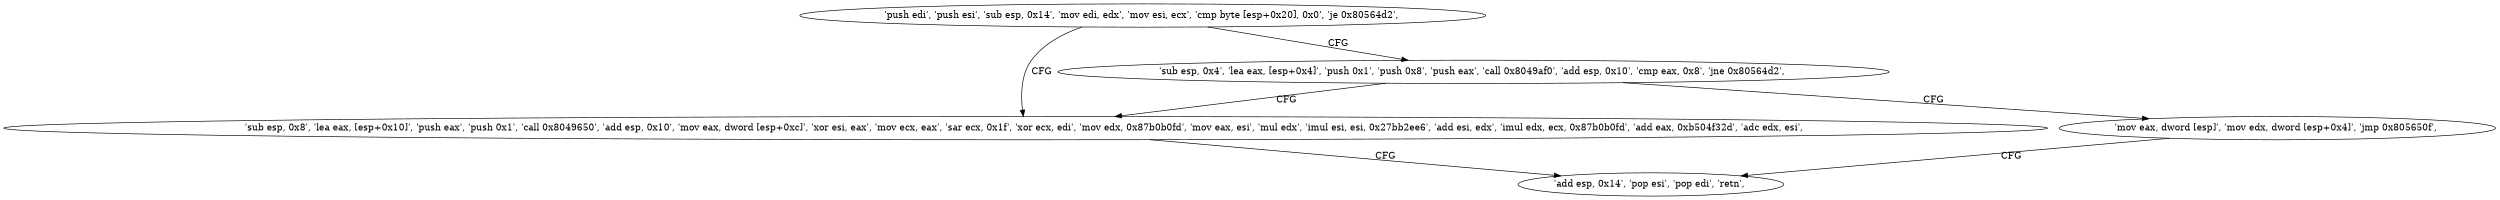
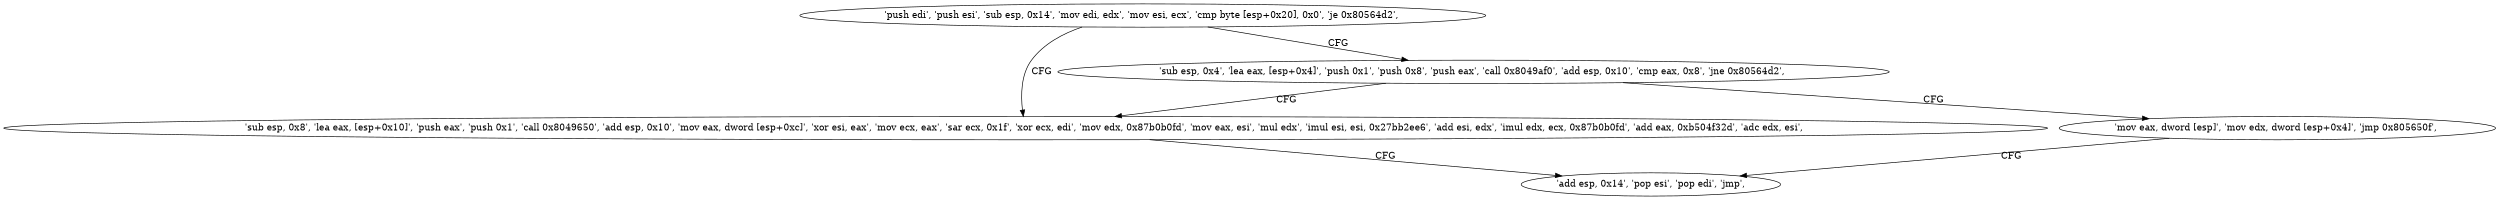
node "'add esp, 0x14', 'pop esi', 'pop edi', 'retn',": label "'add esp, 0x14', 'pop esi', 'pop edi', 'retn'," -> "'add esp, 0x14', 'pop esi', 'pop edi', 'jmp',"
